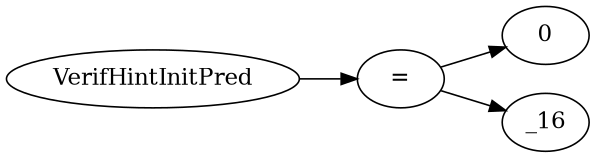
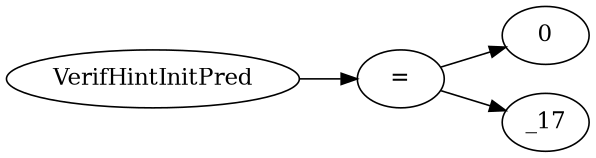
node "_16": label "_16" -> "_17"
